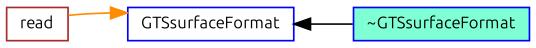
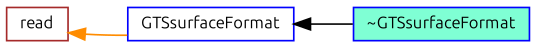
edge "read" -> "GTSsurfaceFormat": reversed
